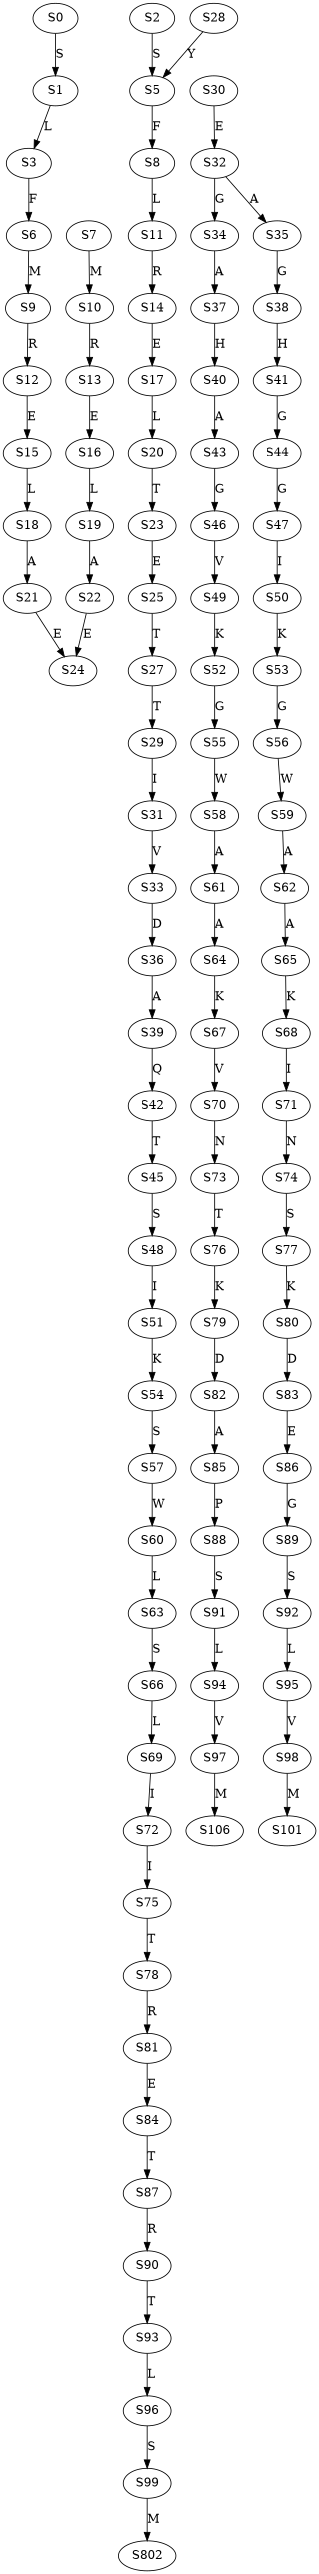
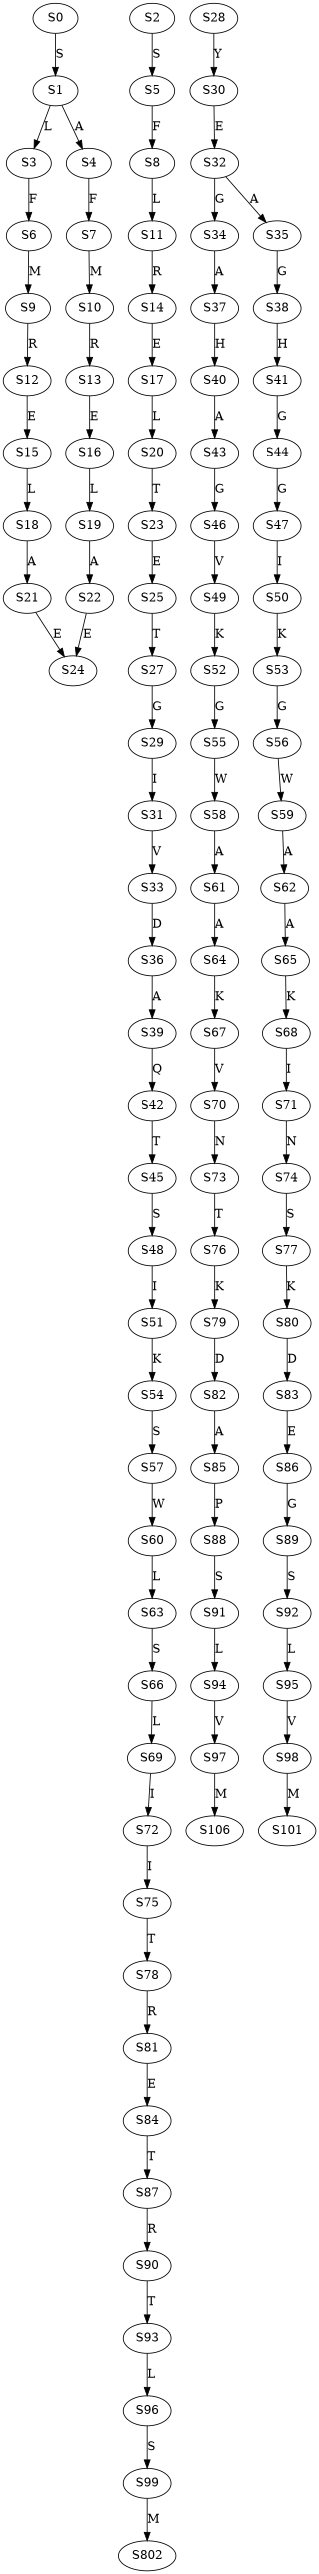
edge "S28" -> "S5": now "S28" -> "S30"
node "S4": added
edge "S27" -> "S29": label "T" -> "G"
